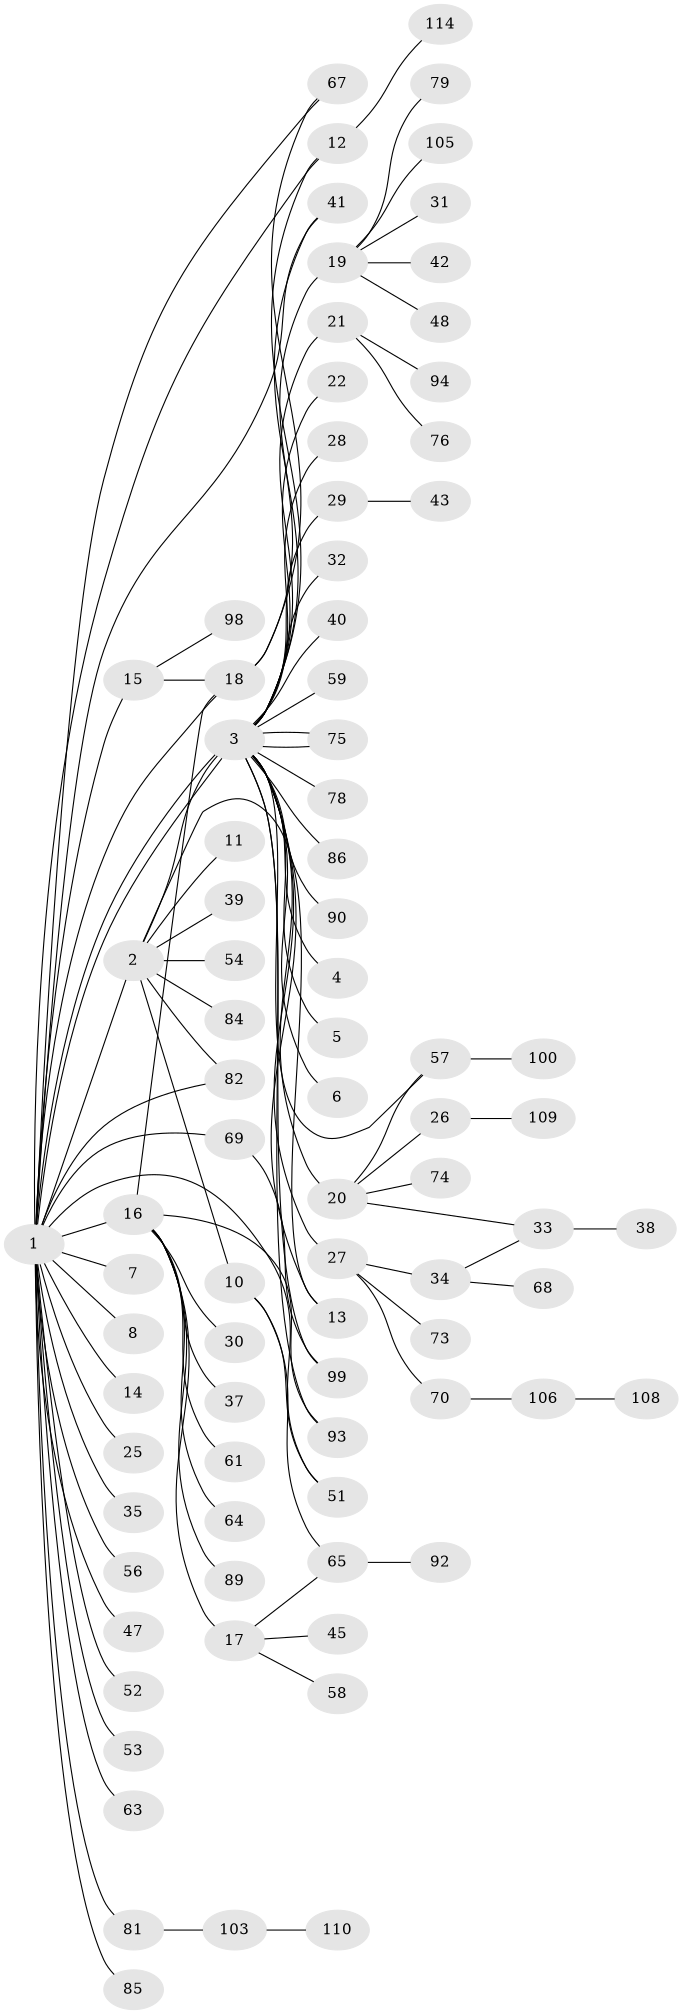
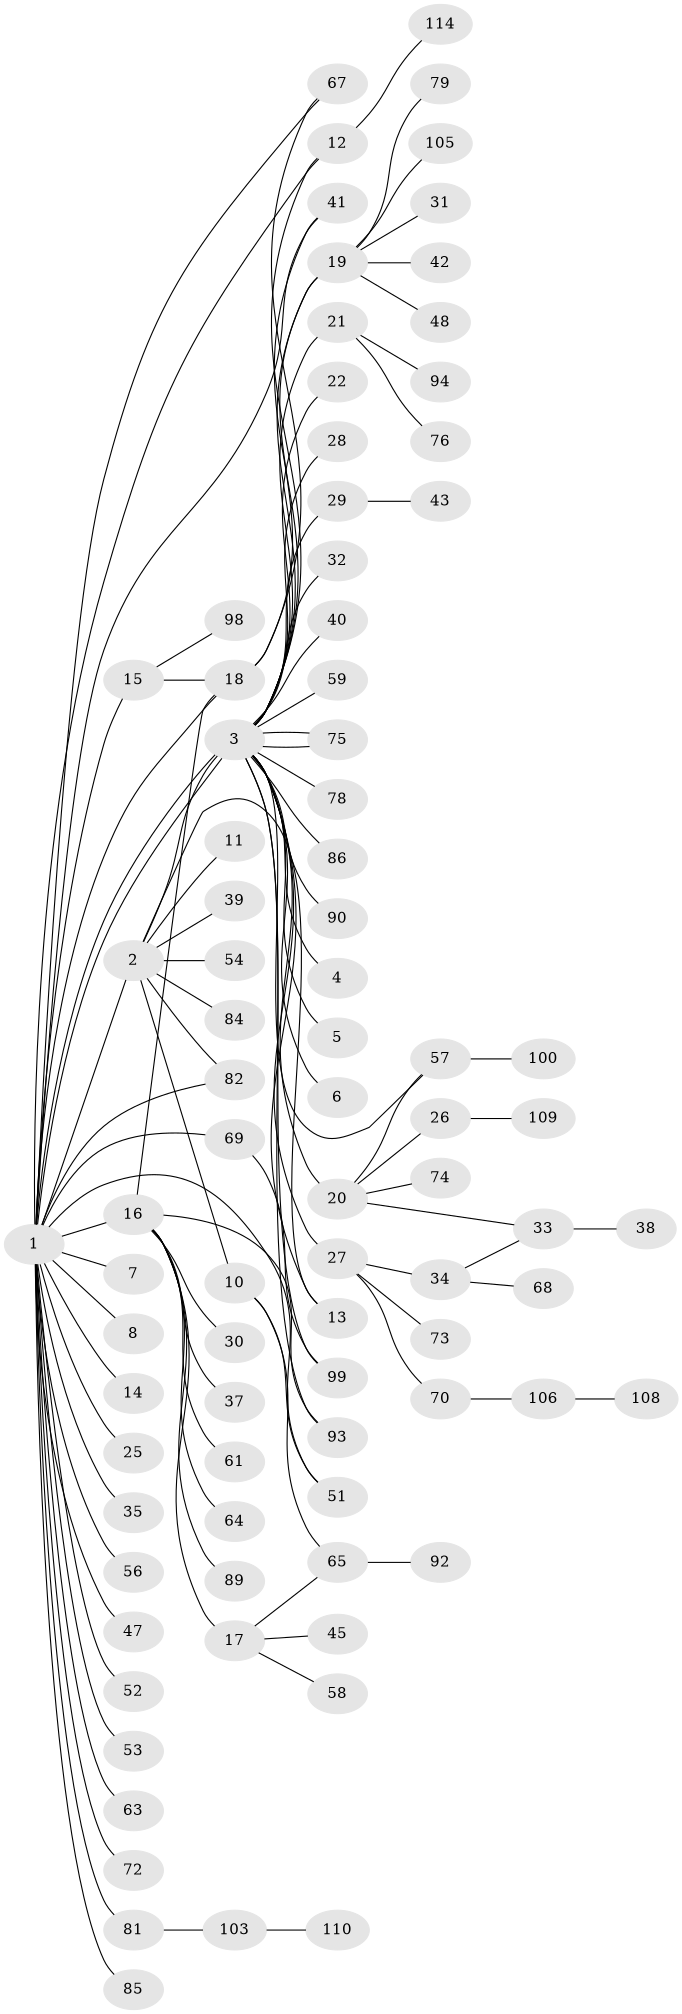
edge "19" -- "3": added
node "72": added
